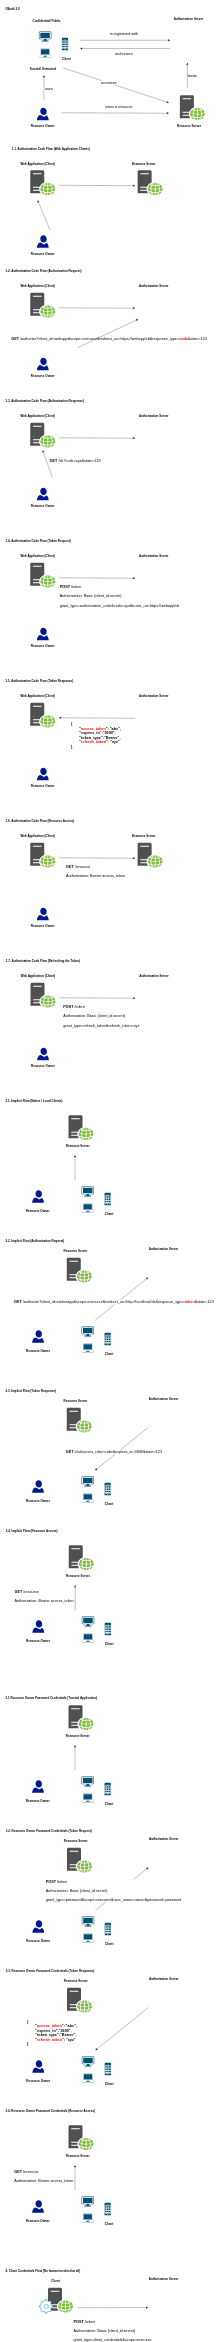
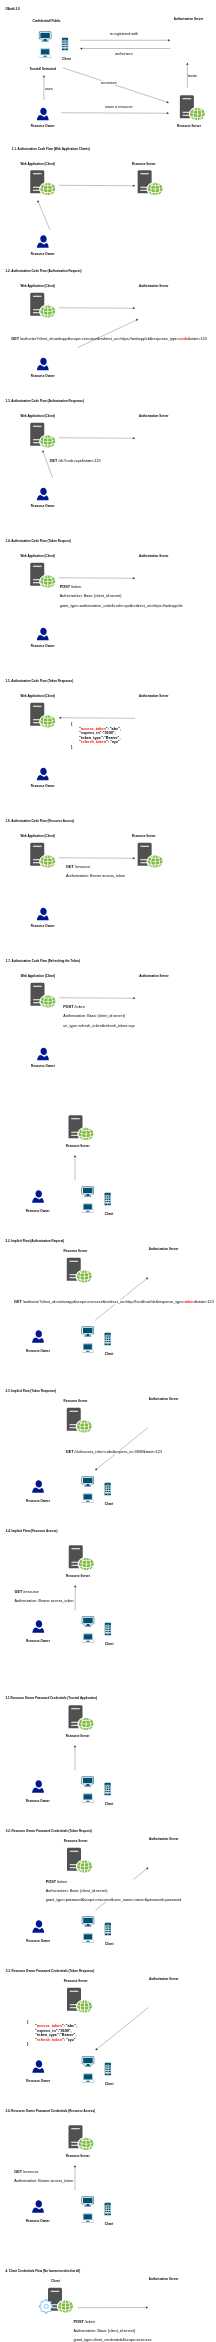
node "grant_type=authorization_code&code=xyz&trusts_uri=https://webapp/cb": label "grant_type=authorization_code&code=xyz&trusts_uri=https://webapp/cb" -> "grant_type=authorization_code&code=xyz&redirect_uri=https://webapp/cb"
node "grant_type=refresh_token&refresh_token=xyz": label "grant_type=refresh_token&refresh_token=xyz" -> "uri_type=refresh_token&refresh_token=xyz"
node "2.1. Implicit Flow (Native / Local Clients)": removed
